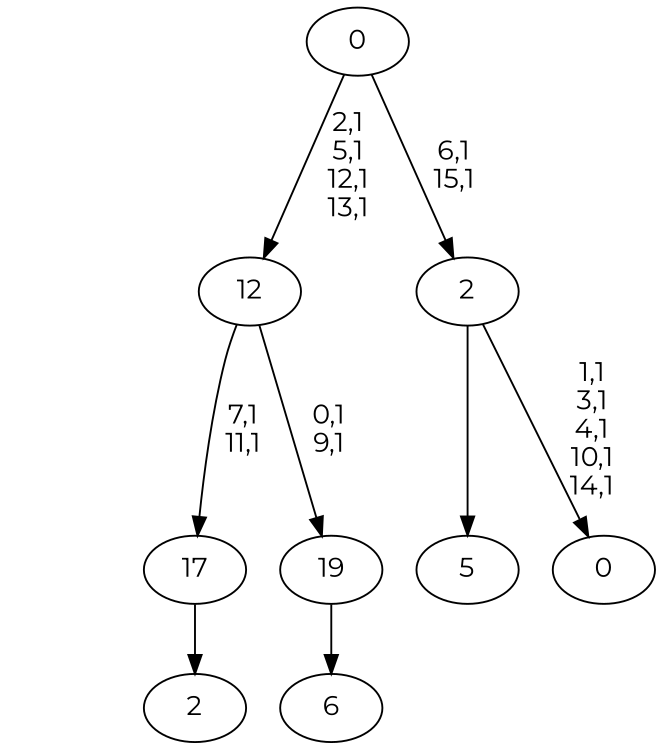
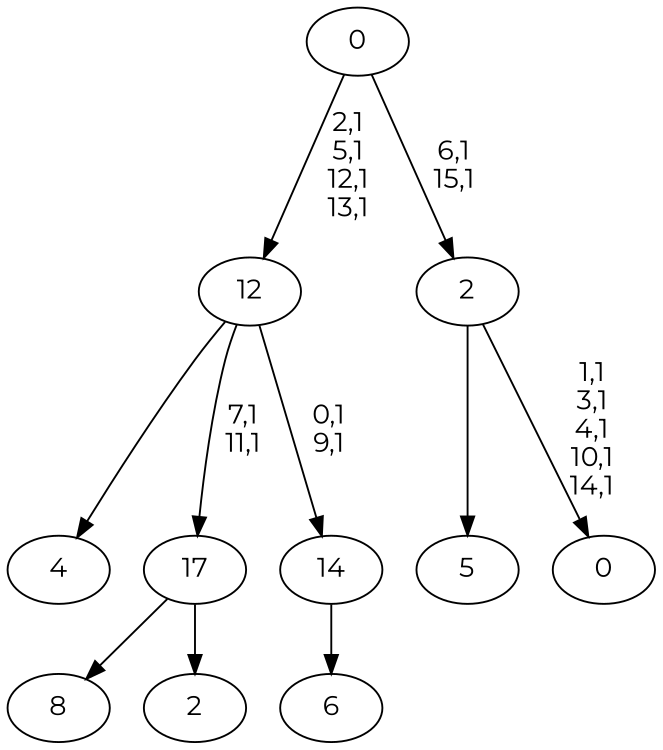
node "4": added
node "19": label "19" -> "14"
node "8": added
